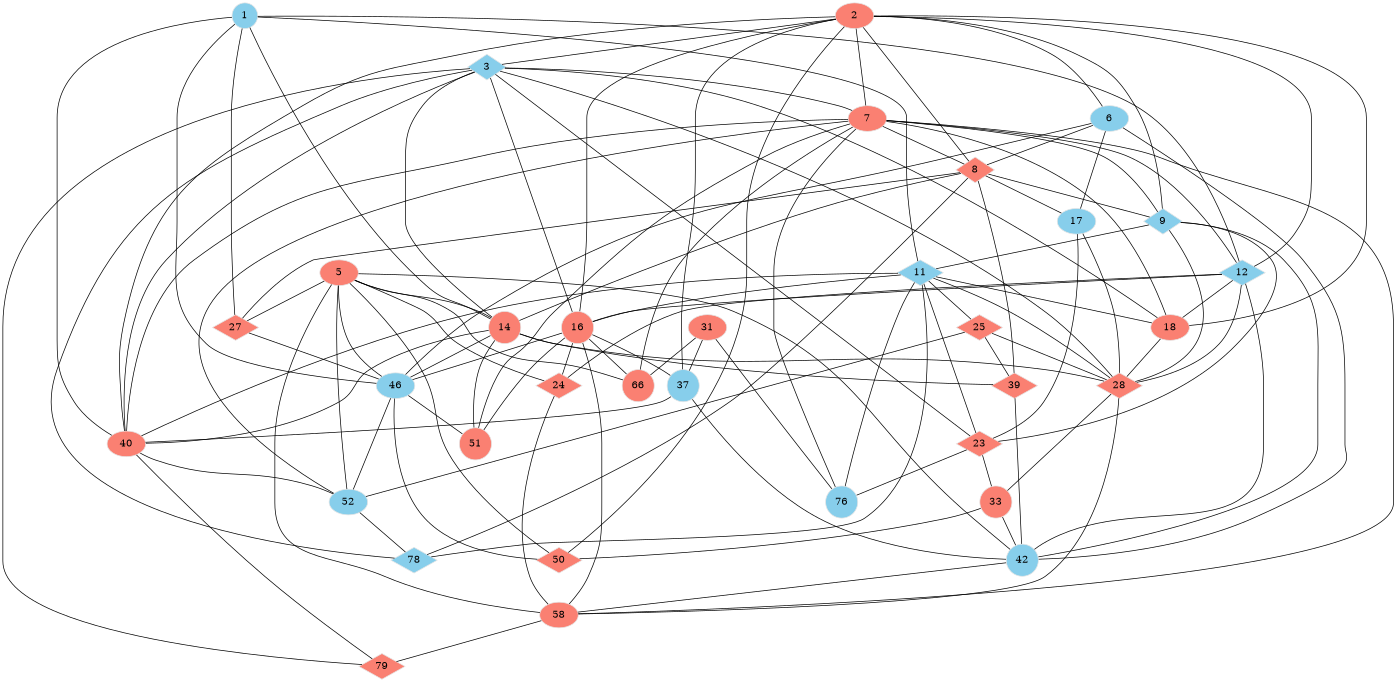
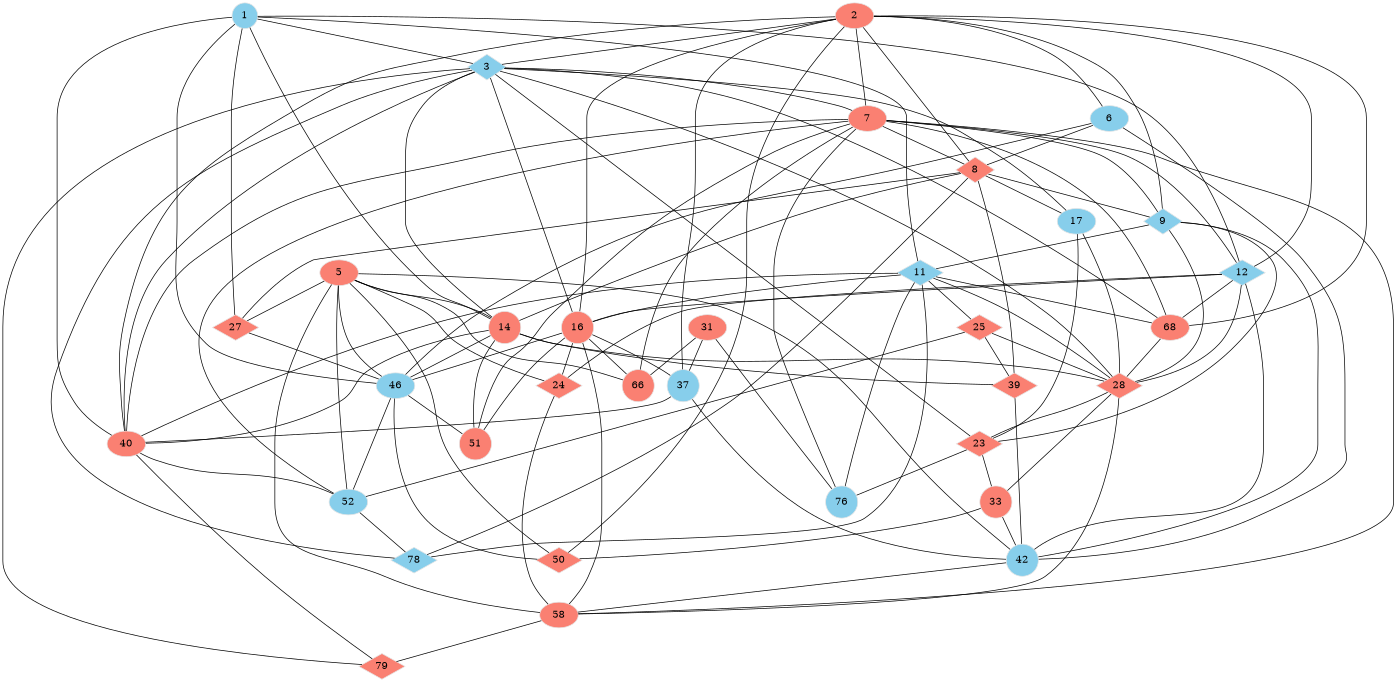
edge "1" -- "3": added
edge "6" -- "17": now "3" -- "17"
node "18": label "18" -> "68"
edge "11" -- "23": now "28" -- "23"
